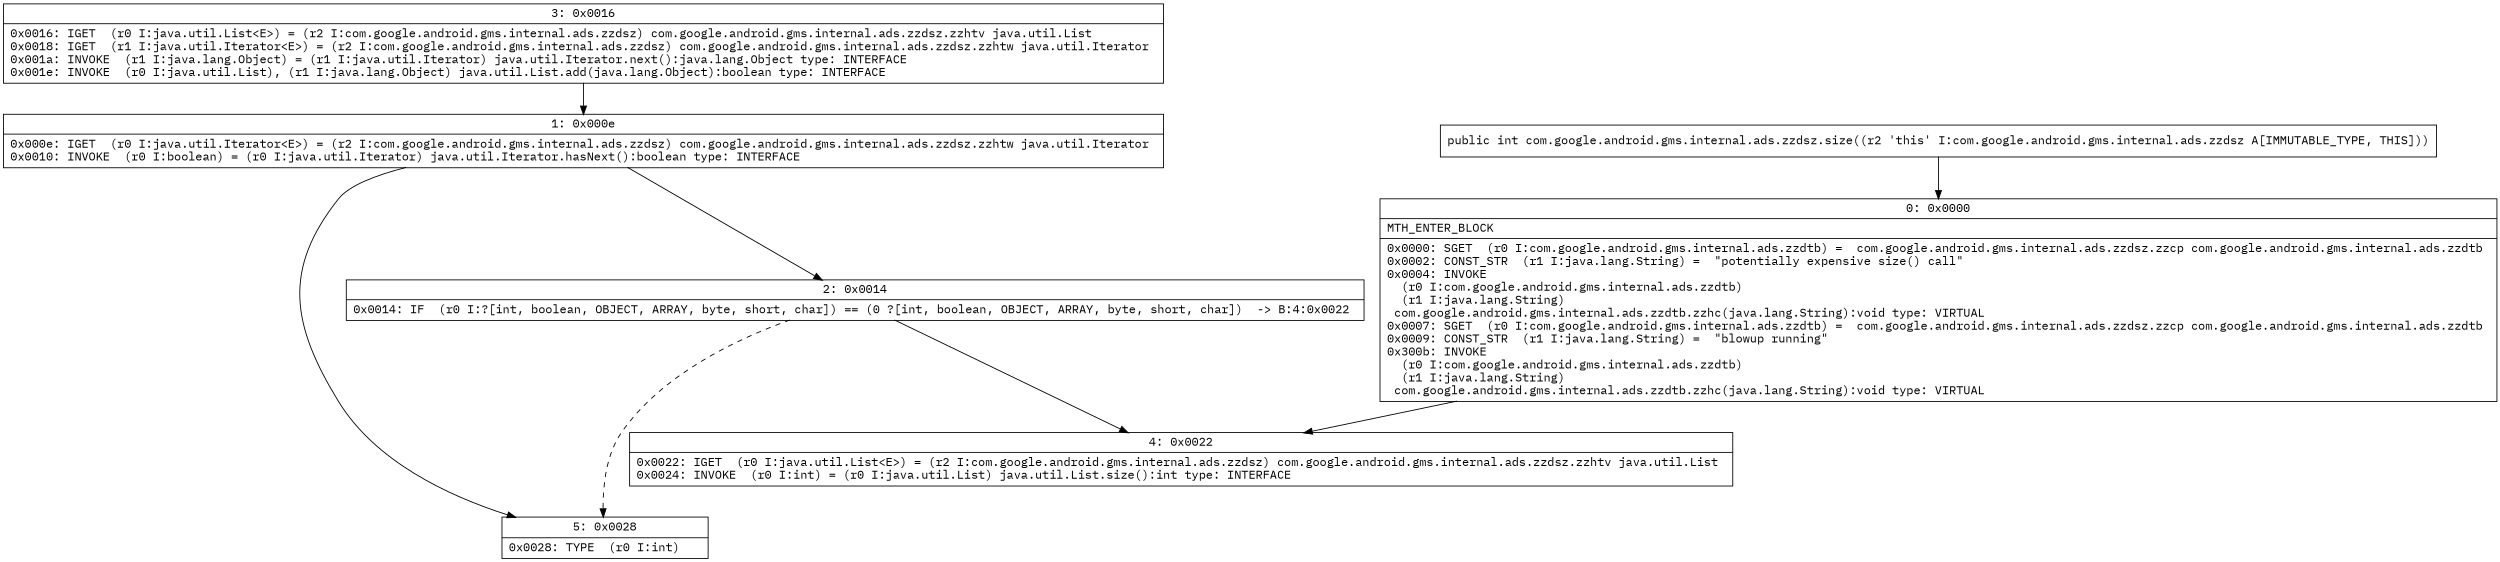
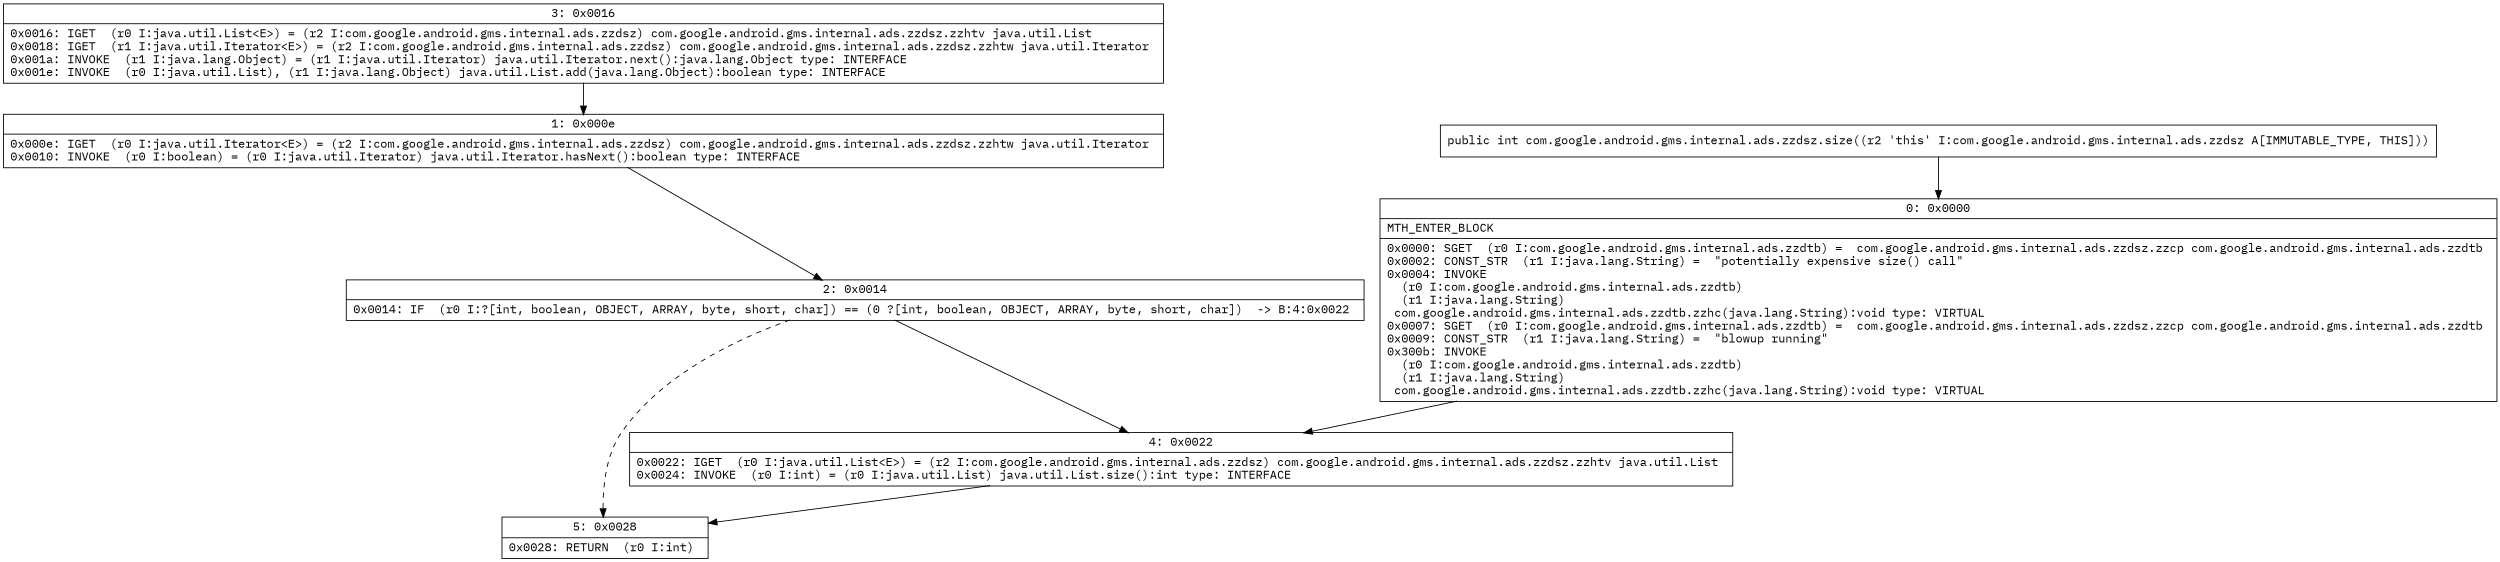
edge "1: 0x000e" -> "5: 0x0028": now "4: 0x0022" -> "5: 0x0028"
node "5: 0x0028": text "0x0028: TYPE  (r0 I:int)" -> "0x0028: RETURN  (r0 I:int)"
